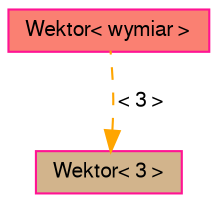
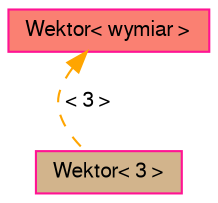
edge "Wektor< wymiar >" -> "Wektor< 3 >": reversed
